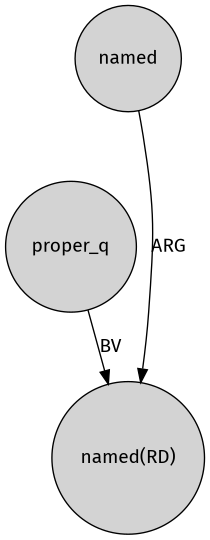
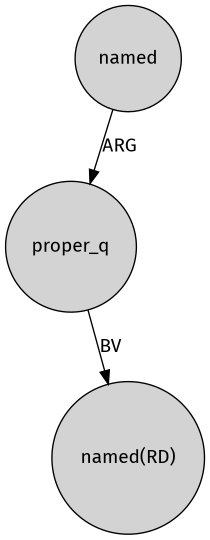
edge "named" -> "named(RD)": now "named" -> "proper_q"
